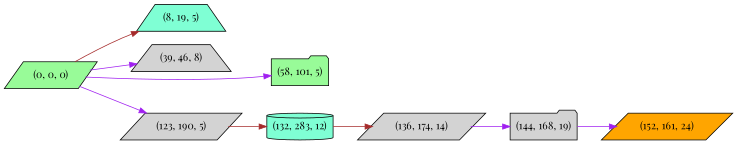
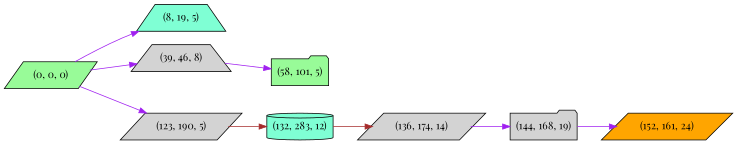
edge "(0, 0, 0)" -> "(8, 19, 5)": color brown -> purple
edge "(0, 0, 0)" -> "(58, 101, 5)": now "(39, 46, 8)" -> "(58, 101, 5)"
